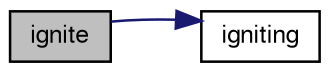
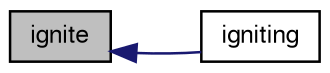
edge "ignite" -> "igniting": reversed
